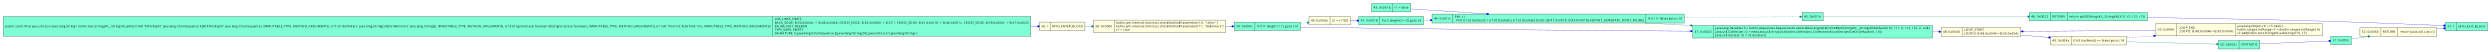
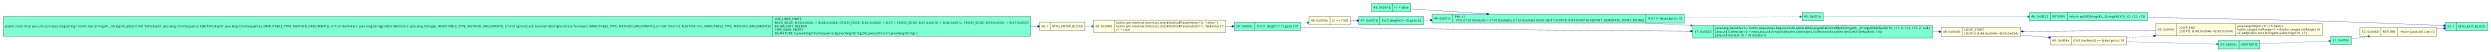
edge "53: 0x005c" -> "51: 0x005c": color blue -> teal
